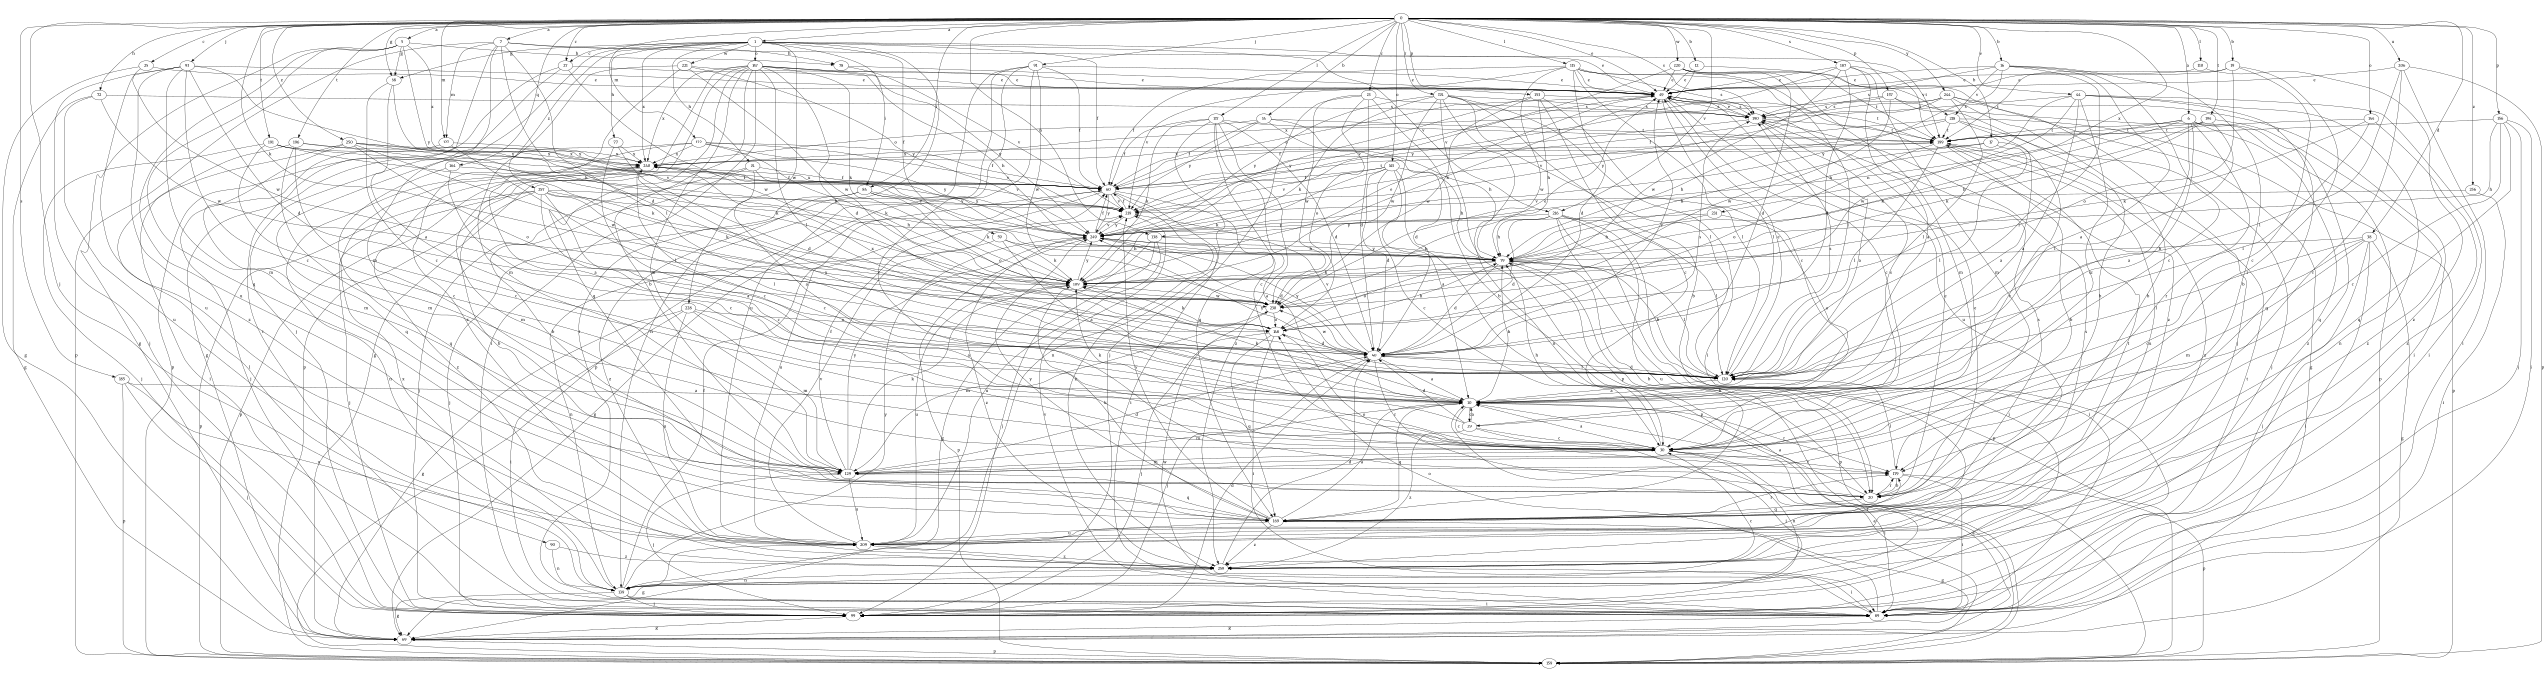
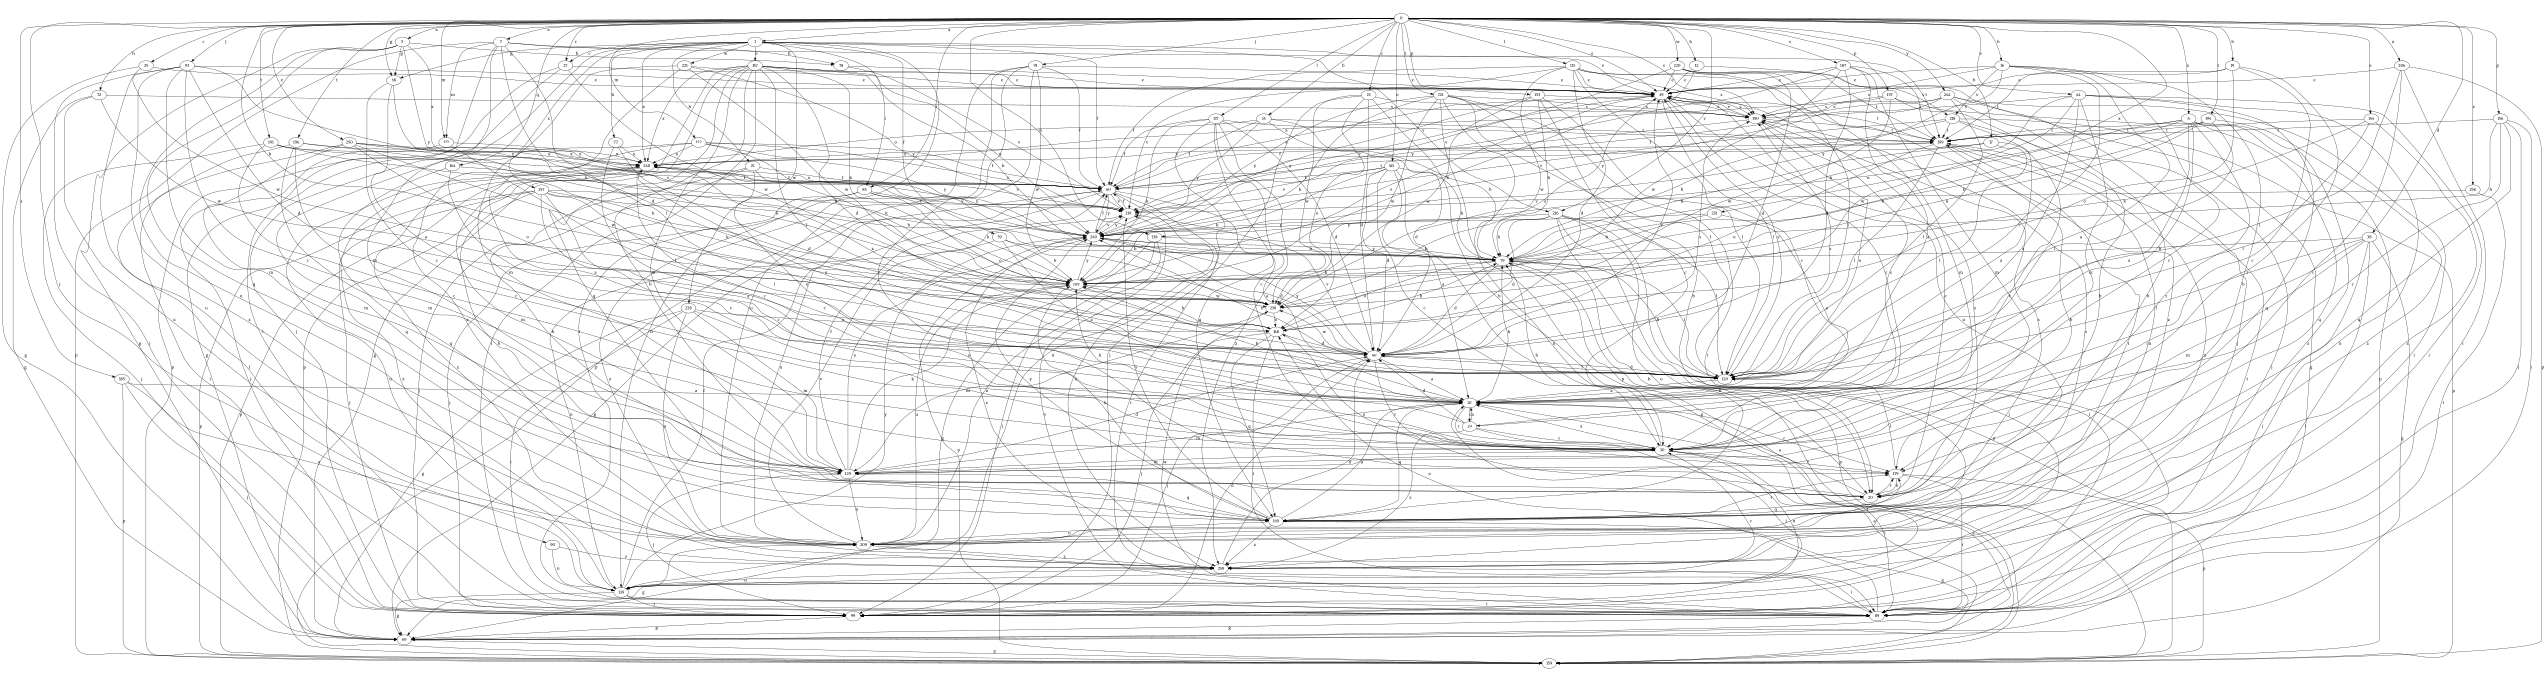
node "110": removed
edge "14" -> "219": now "14" -> "249"
